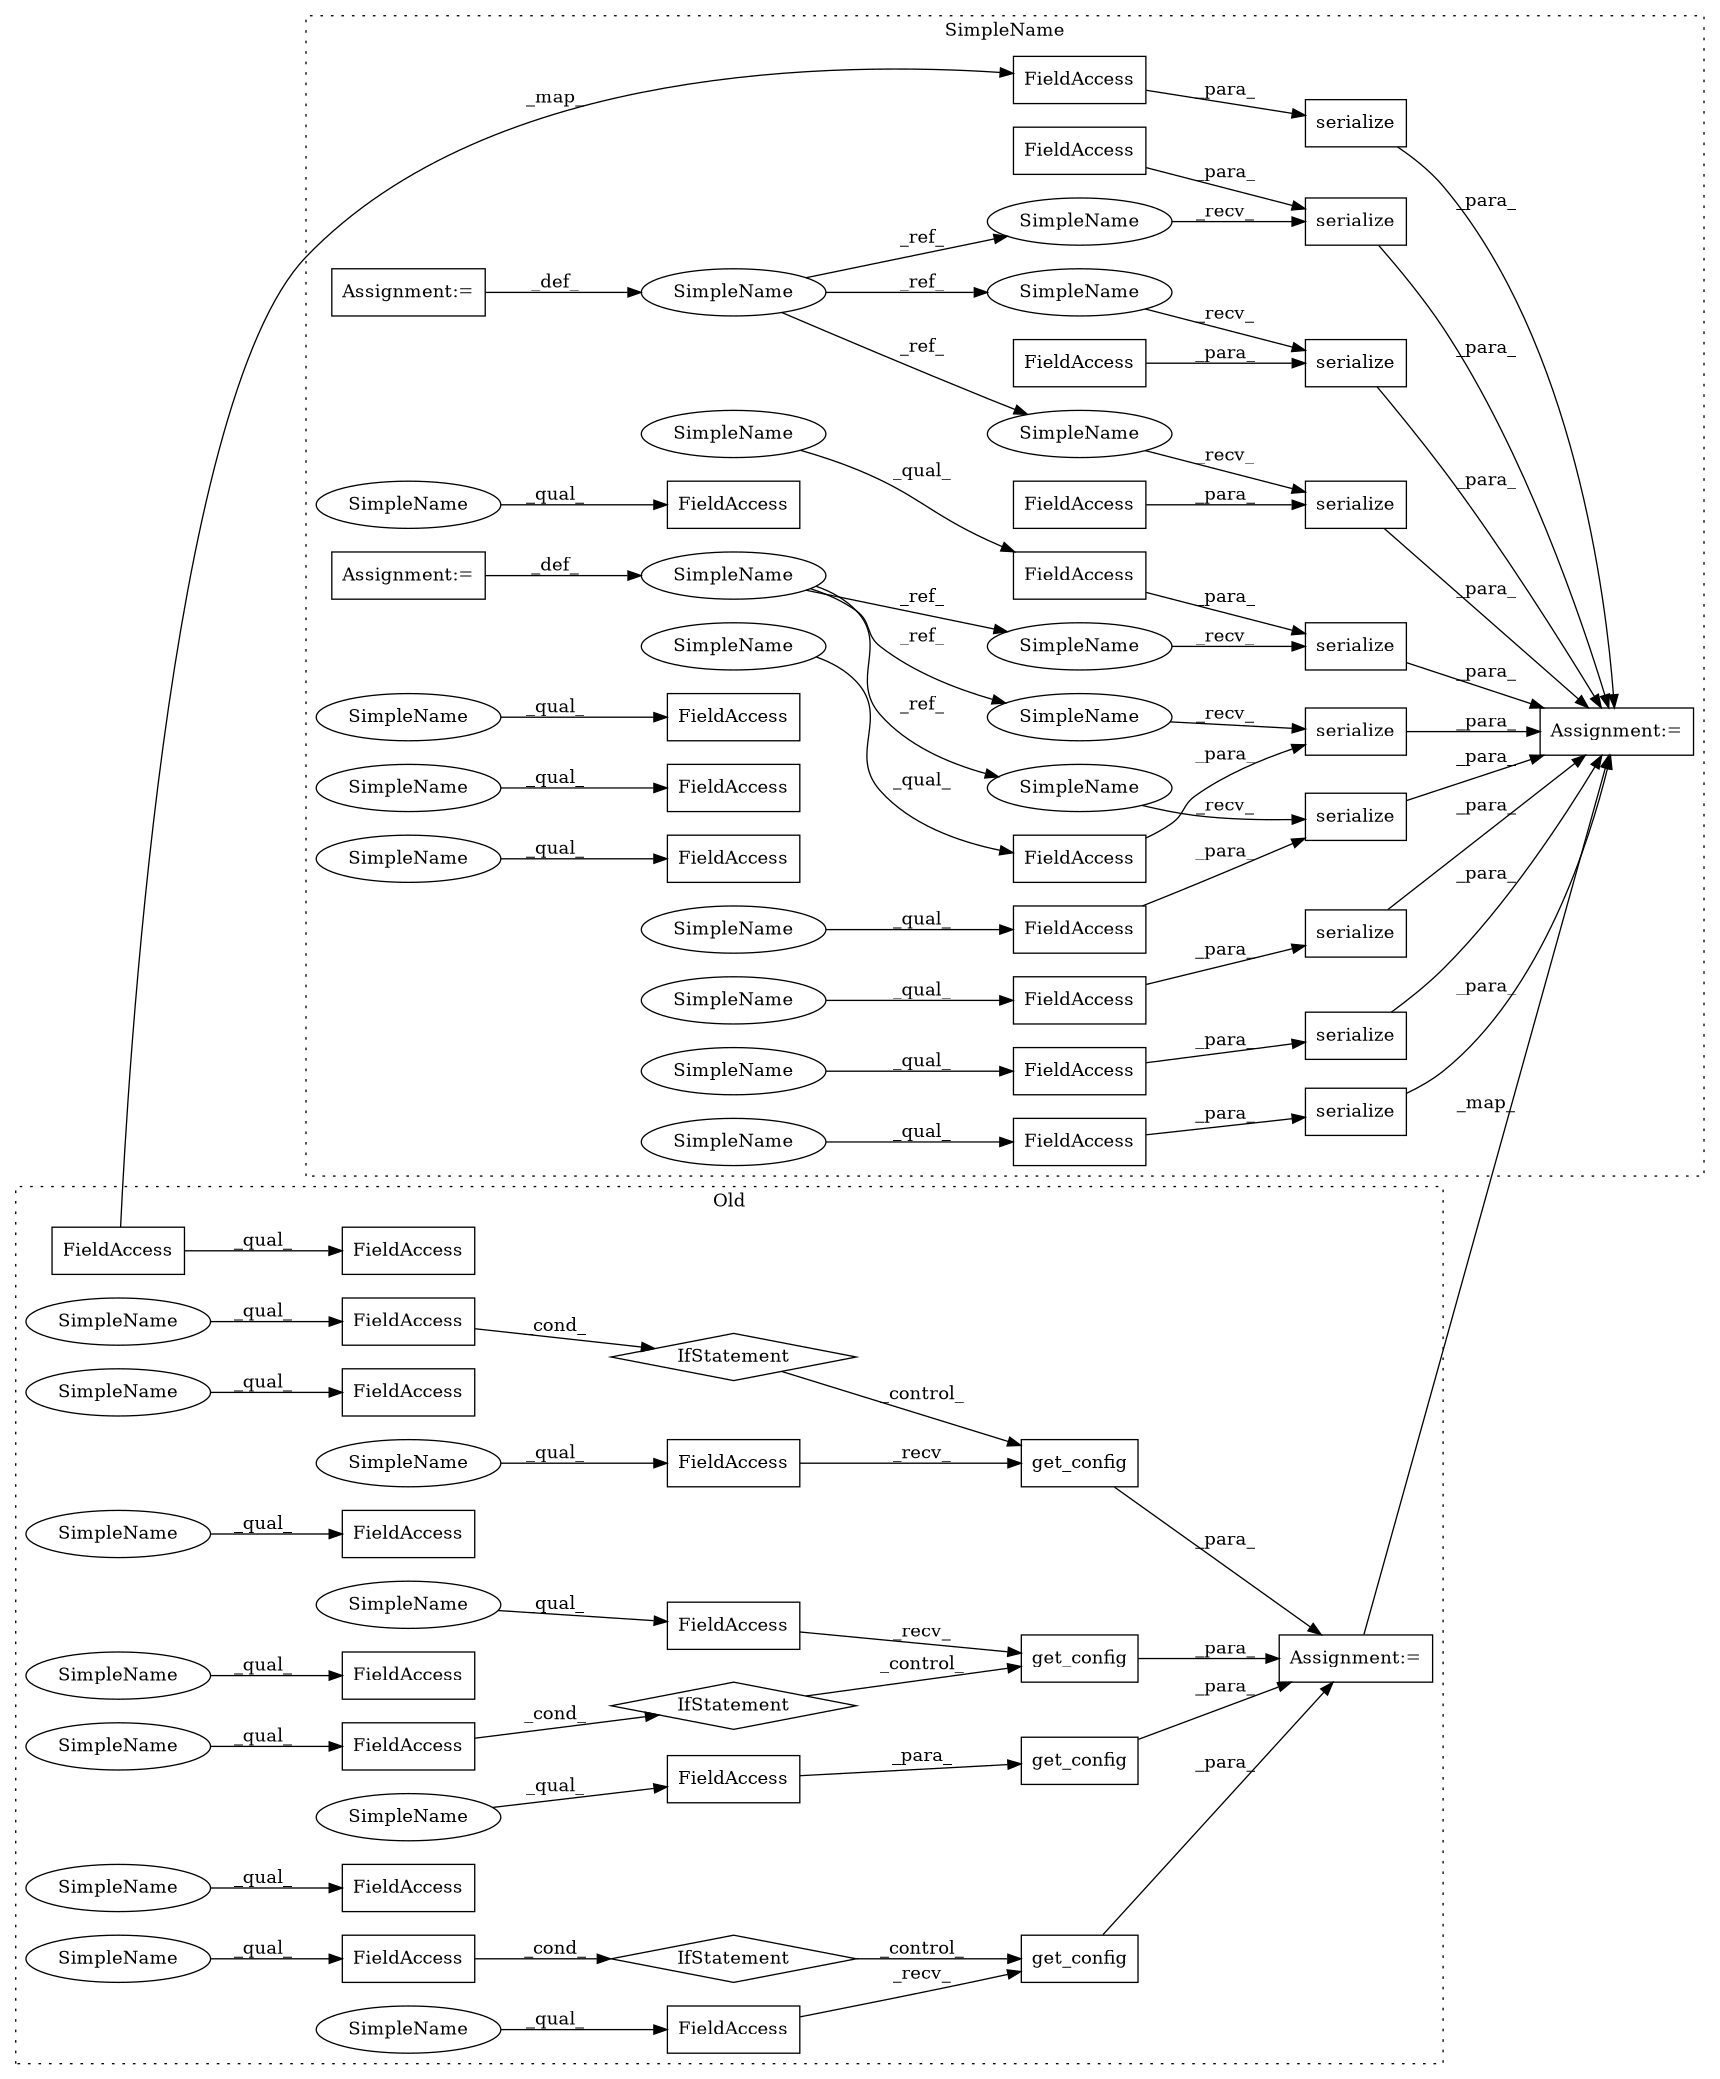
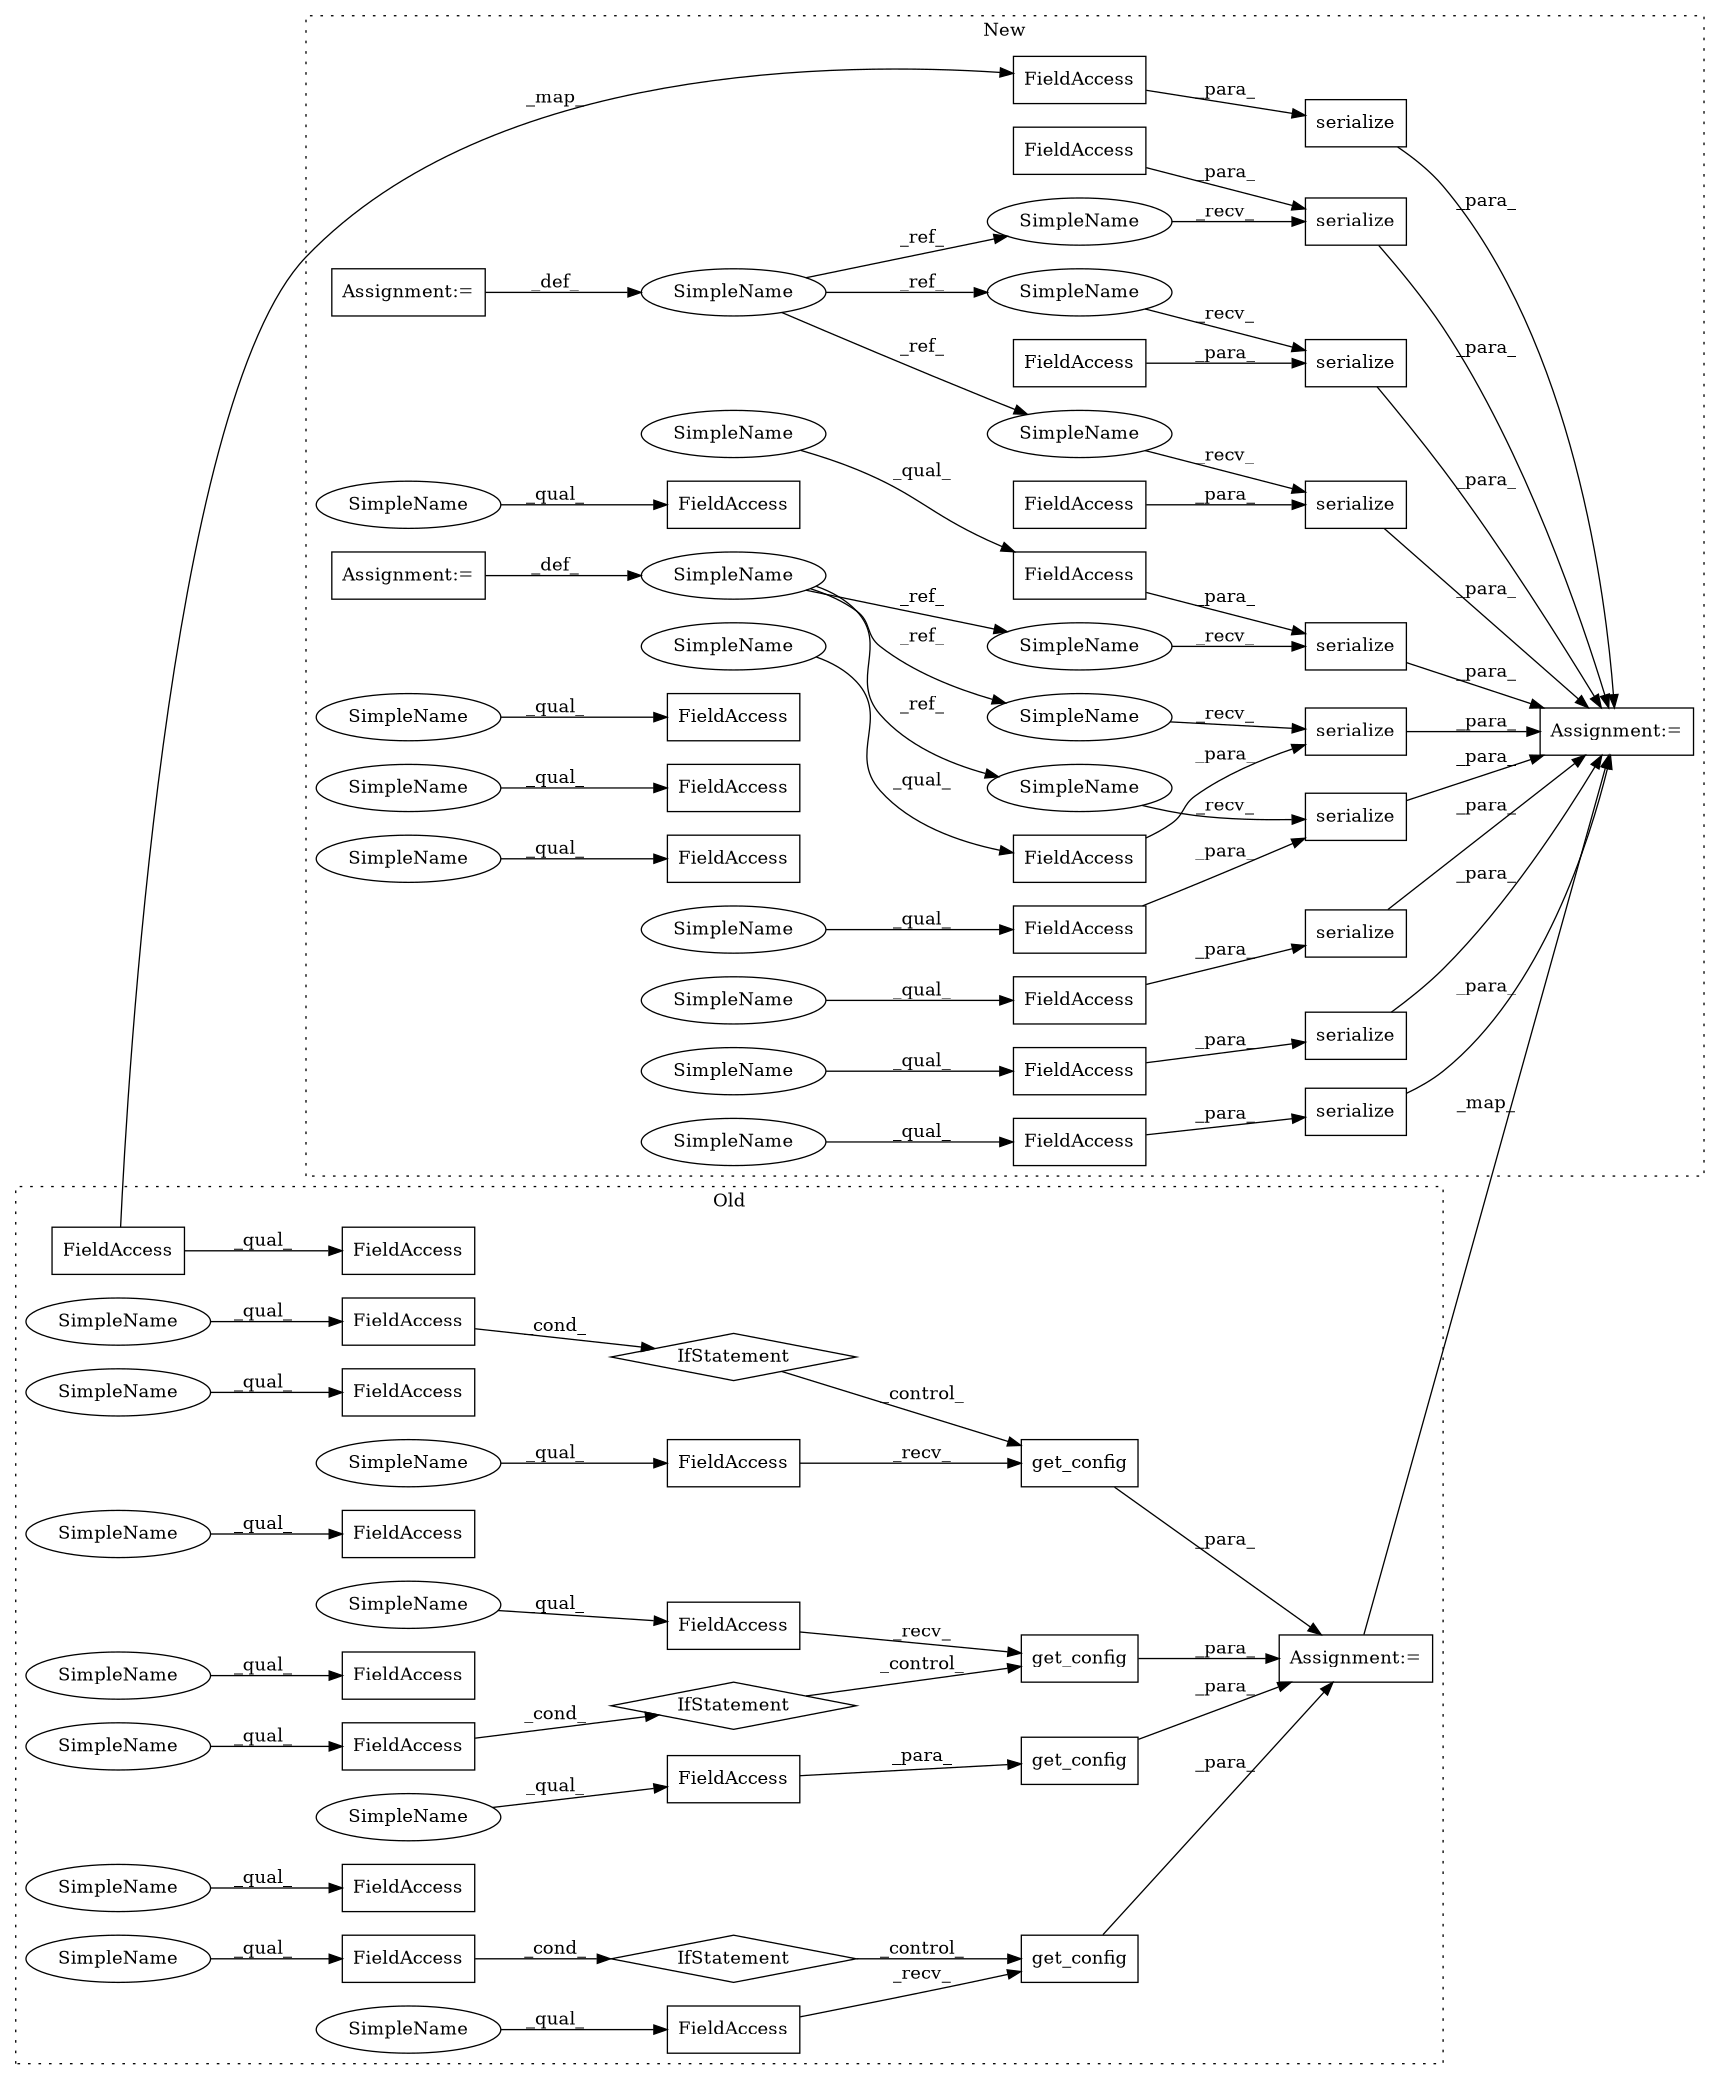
cluster "SimpleName": label "SimpleName" -> "New"
